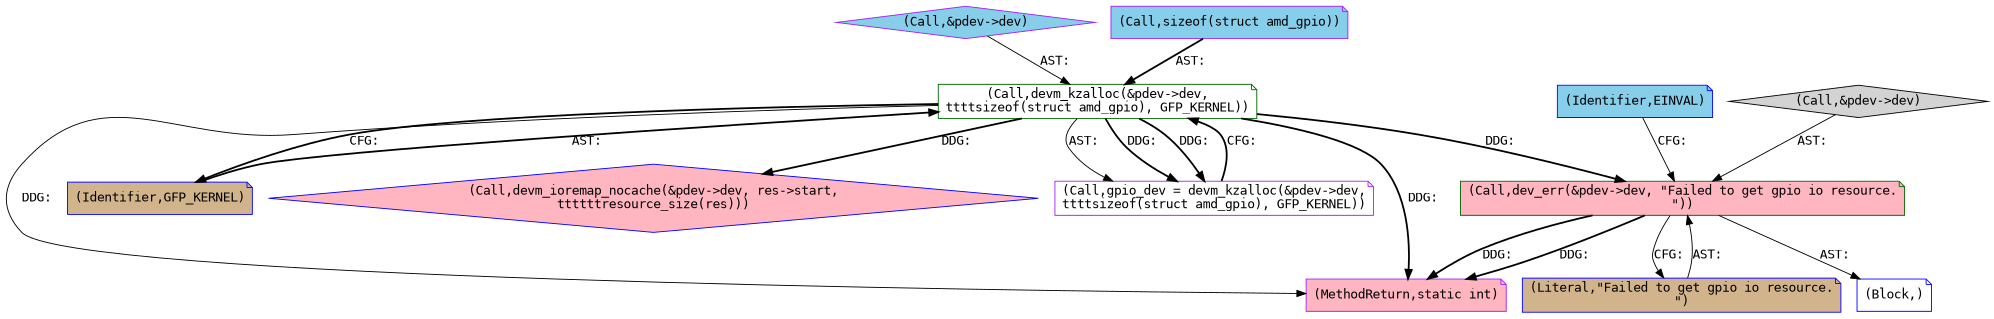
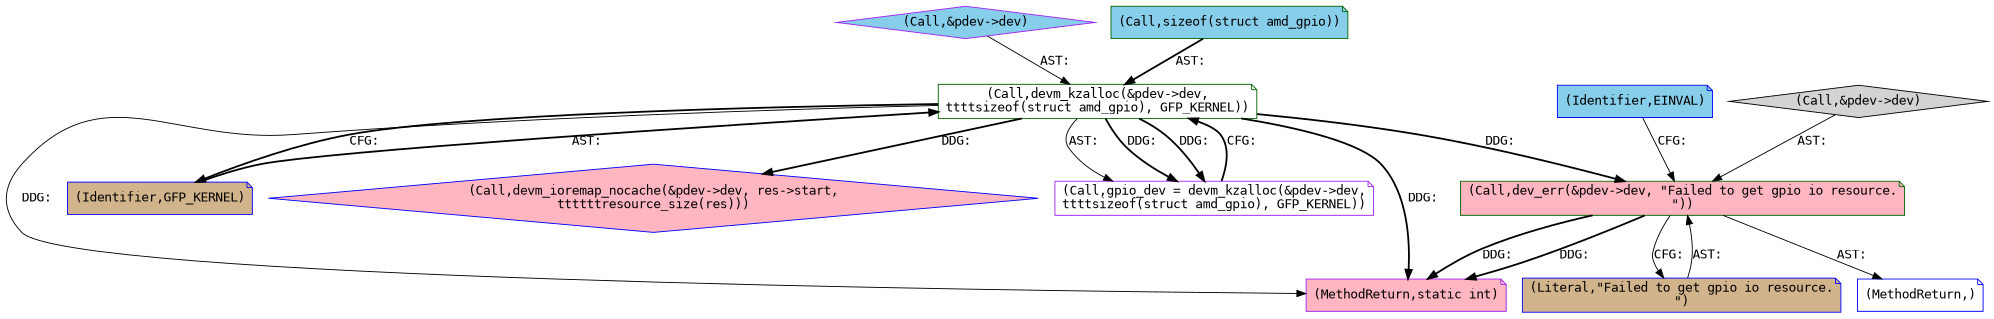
node "(Call,sizeof(struct amd_gpio))": color purple -> darkgreen
node "(Block,)": label "(Block,)" -> "(MethodReturn,)"
